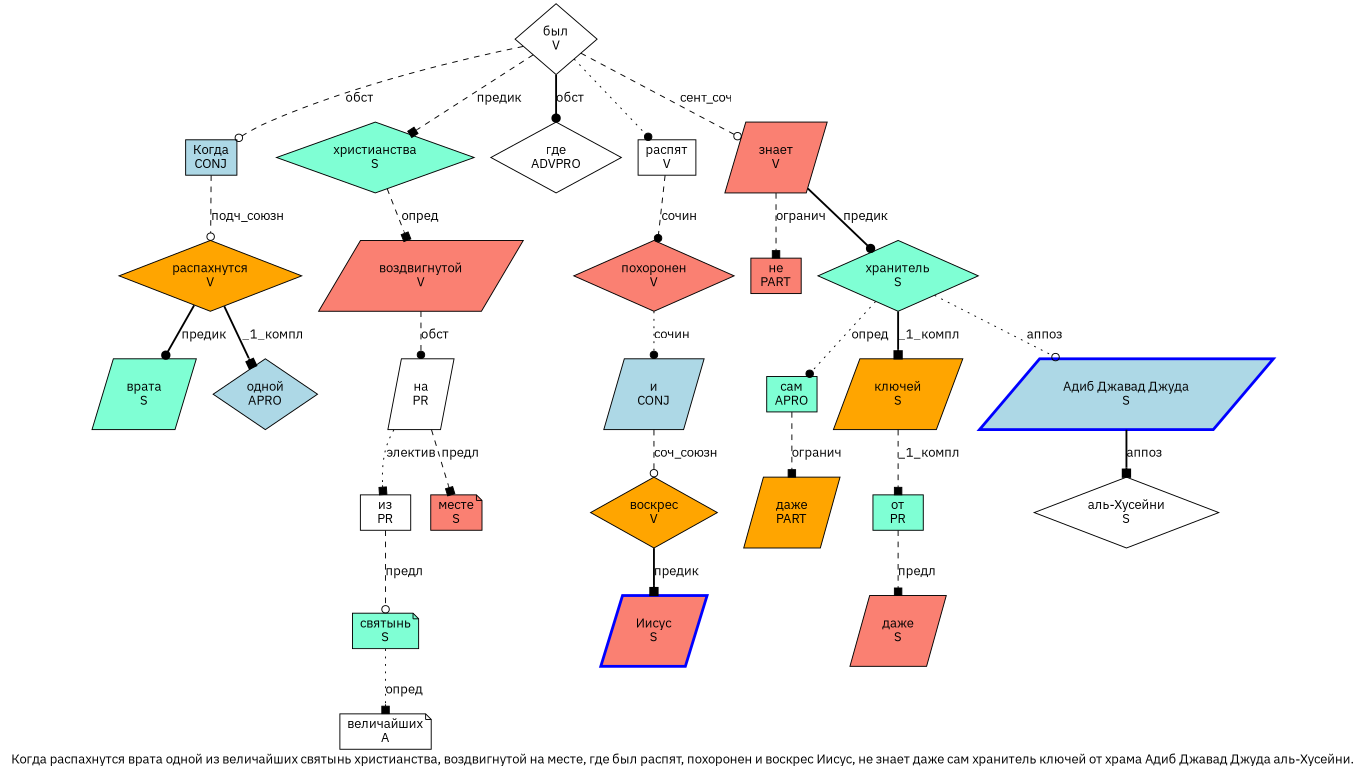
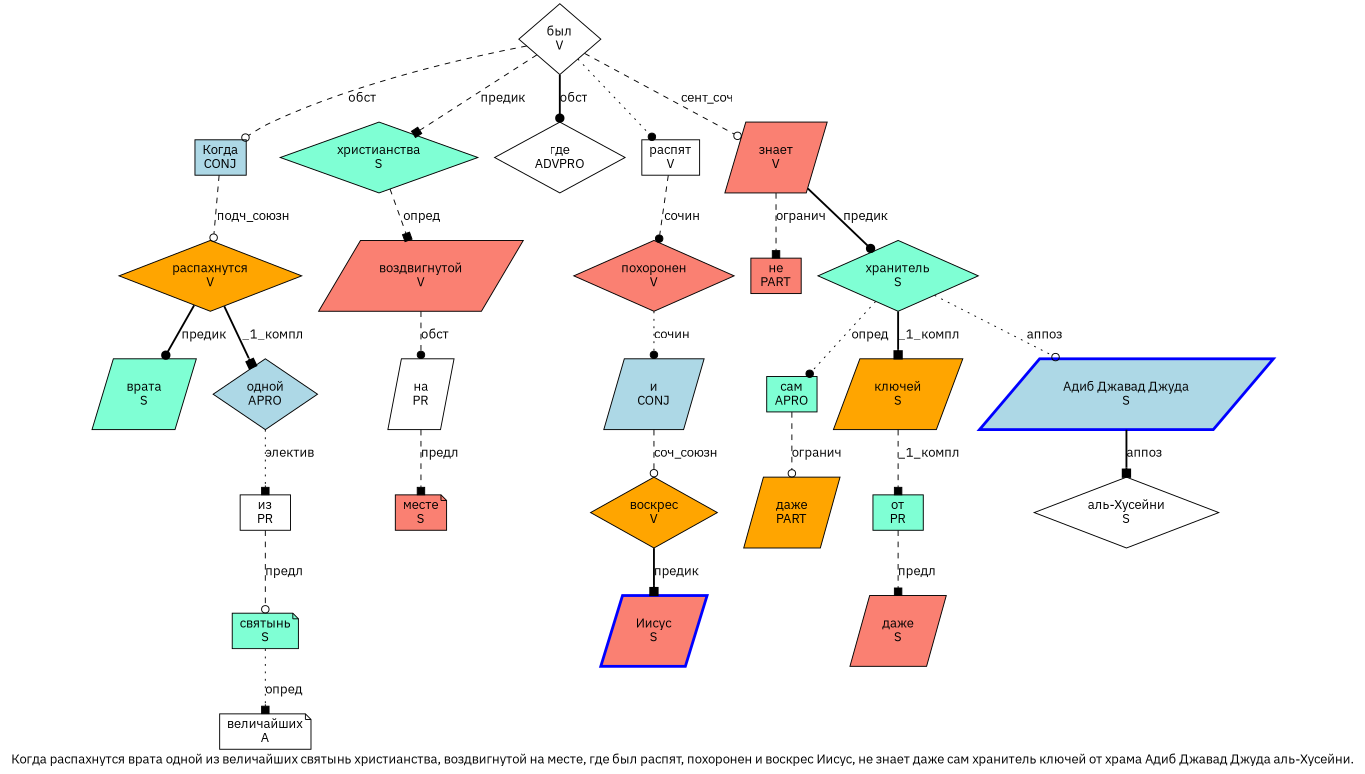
edge "сам APRO" -> "даже PART": arrowhead box -> odot
edge "на PR" -> "из PR": now "одной APRO" -> "из PR"
